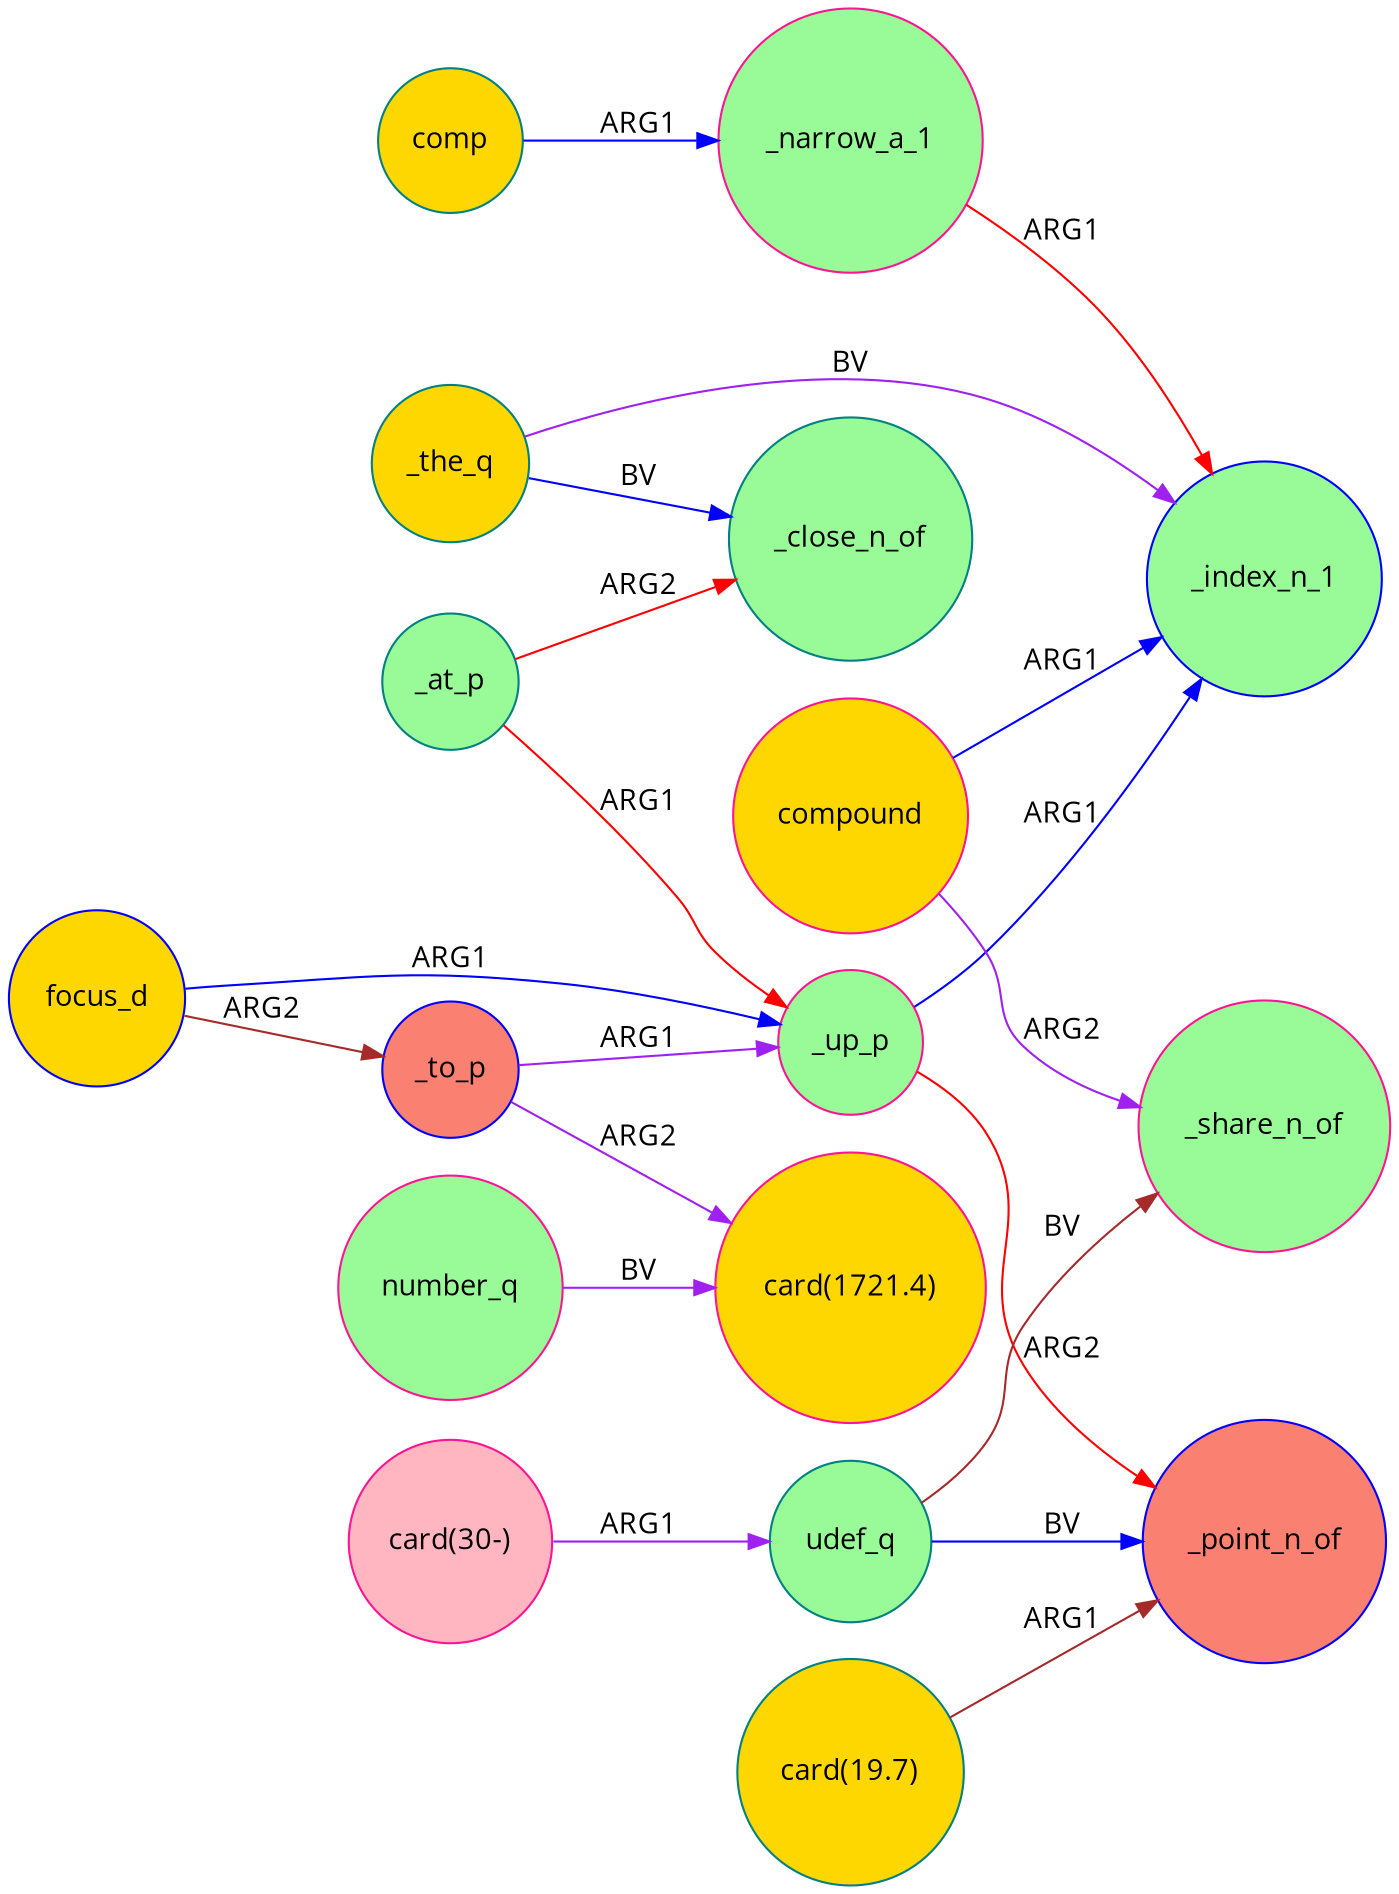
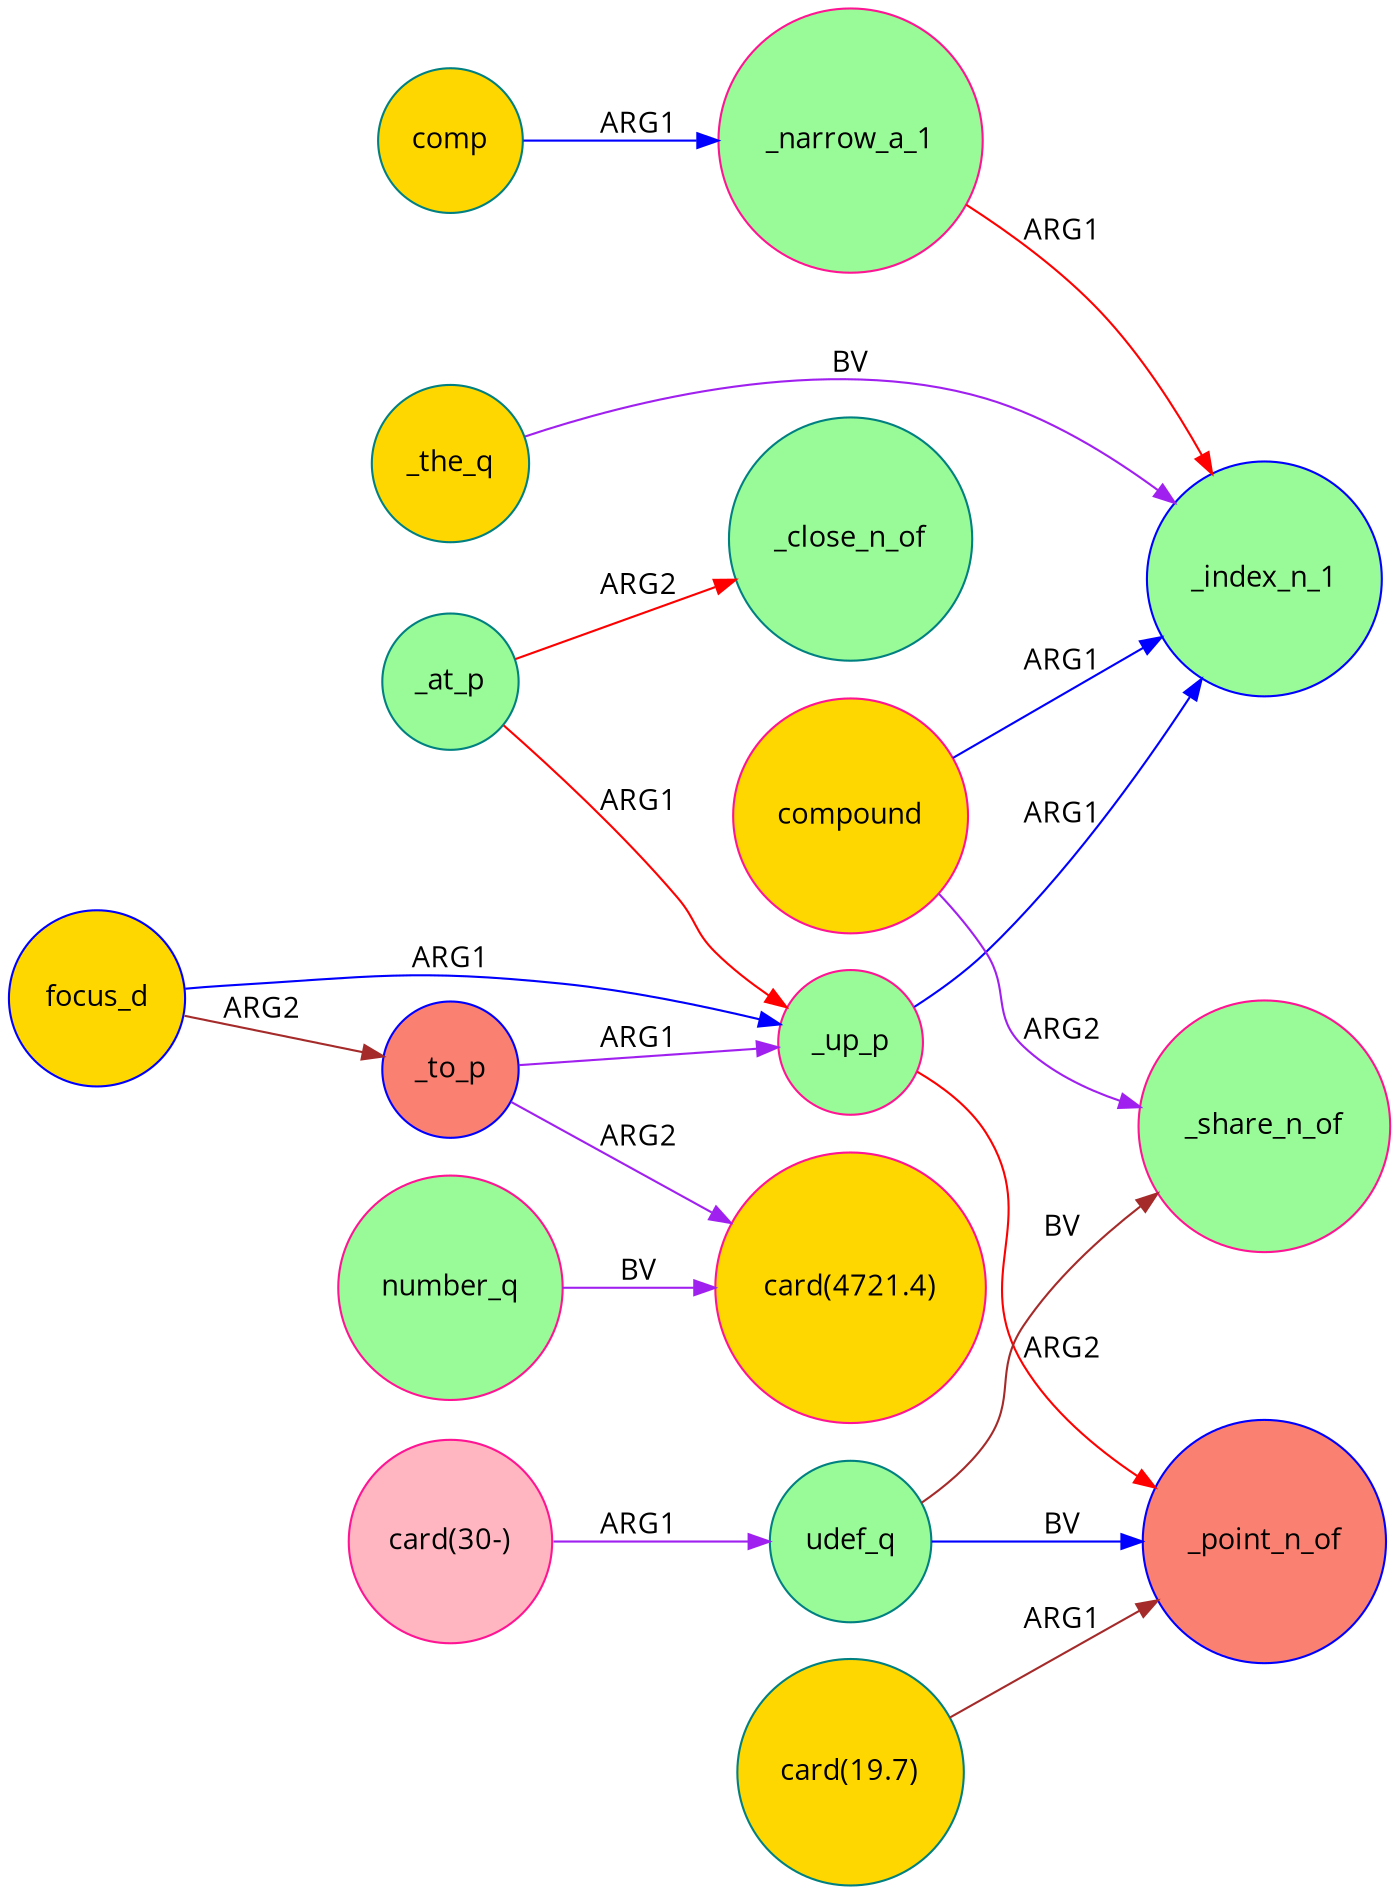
edge "_the_q" -> "_close_n_of": removed, label "BV"
node "card(1721.4)": label "card(1721.4)" -> "card(4721.4)"
